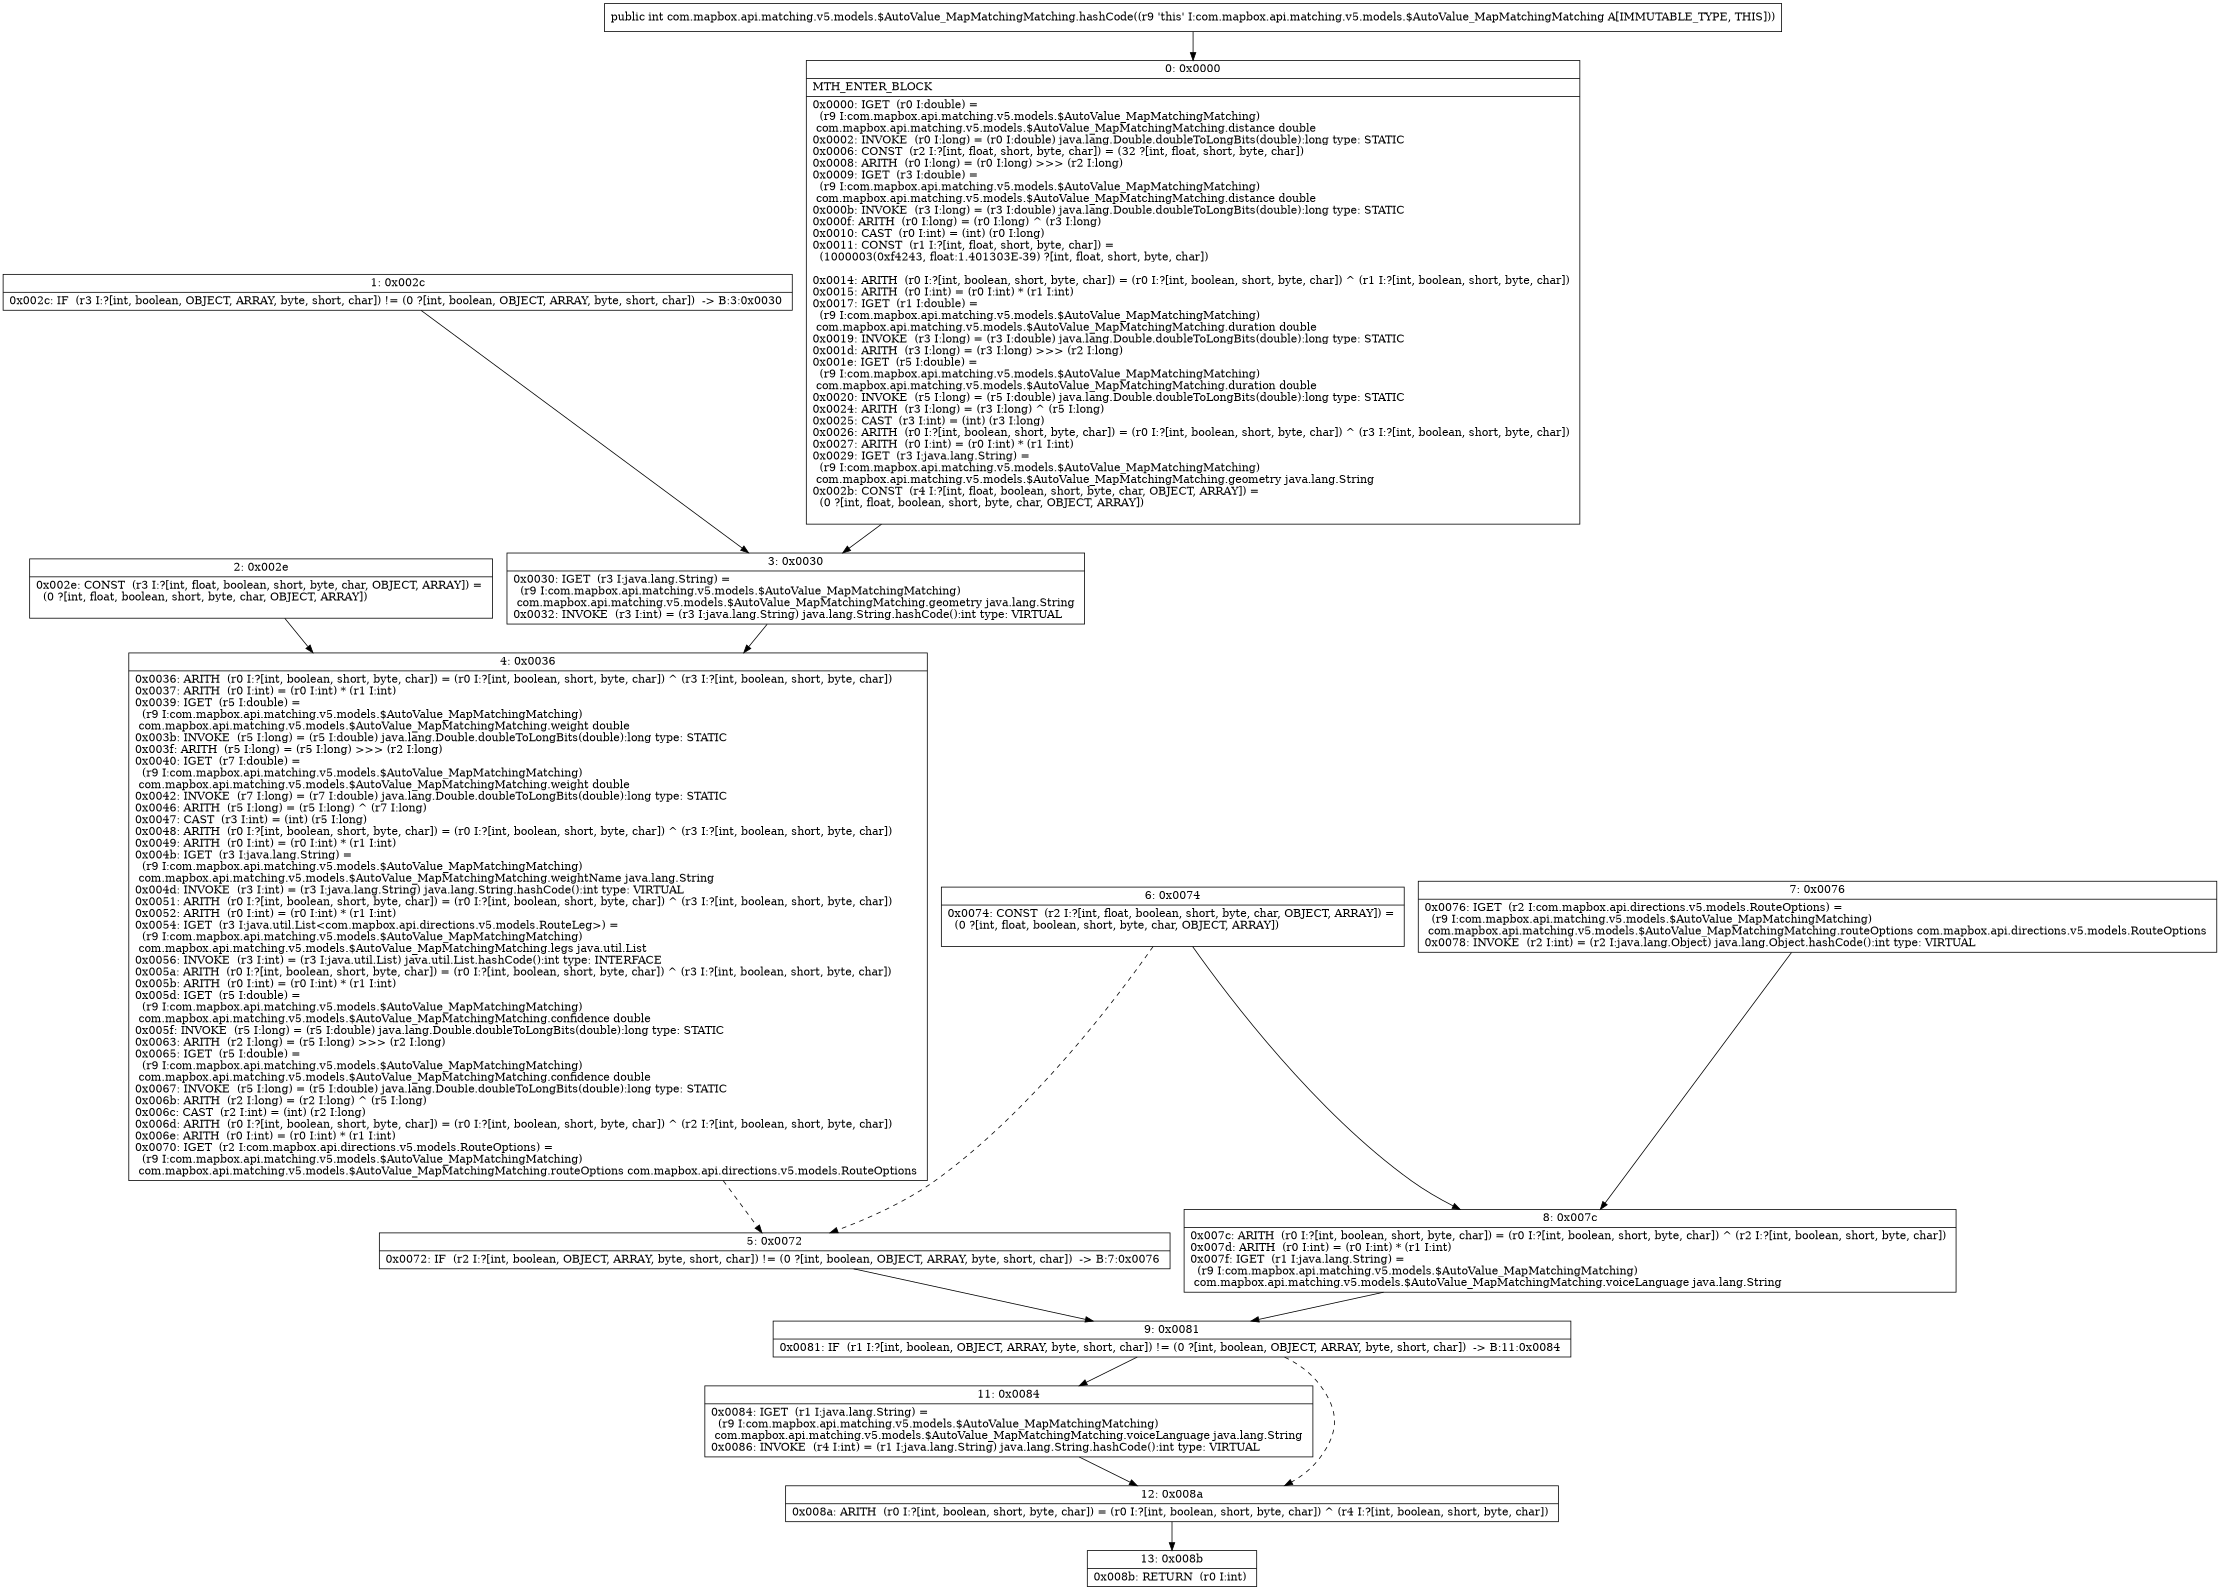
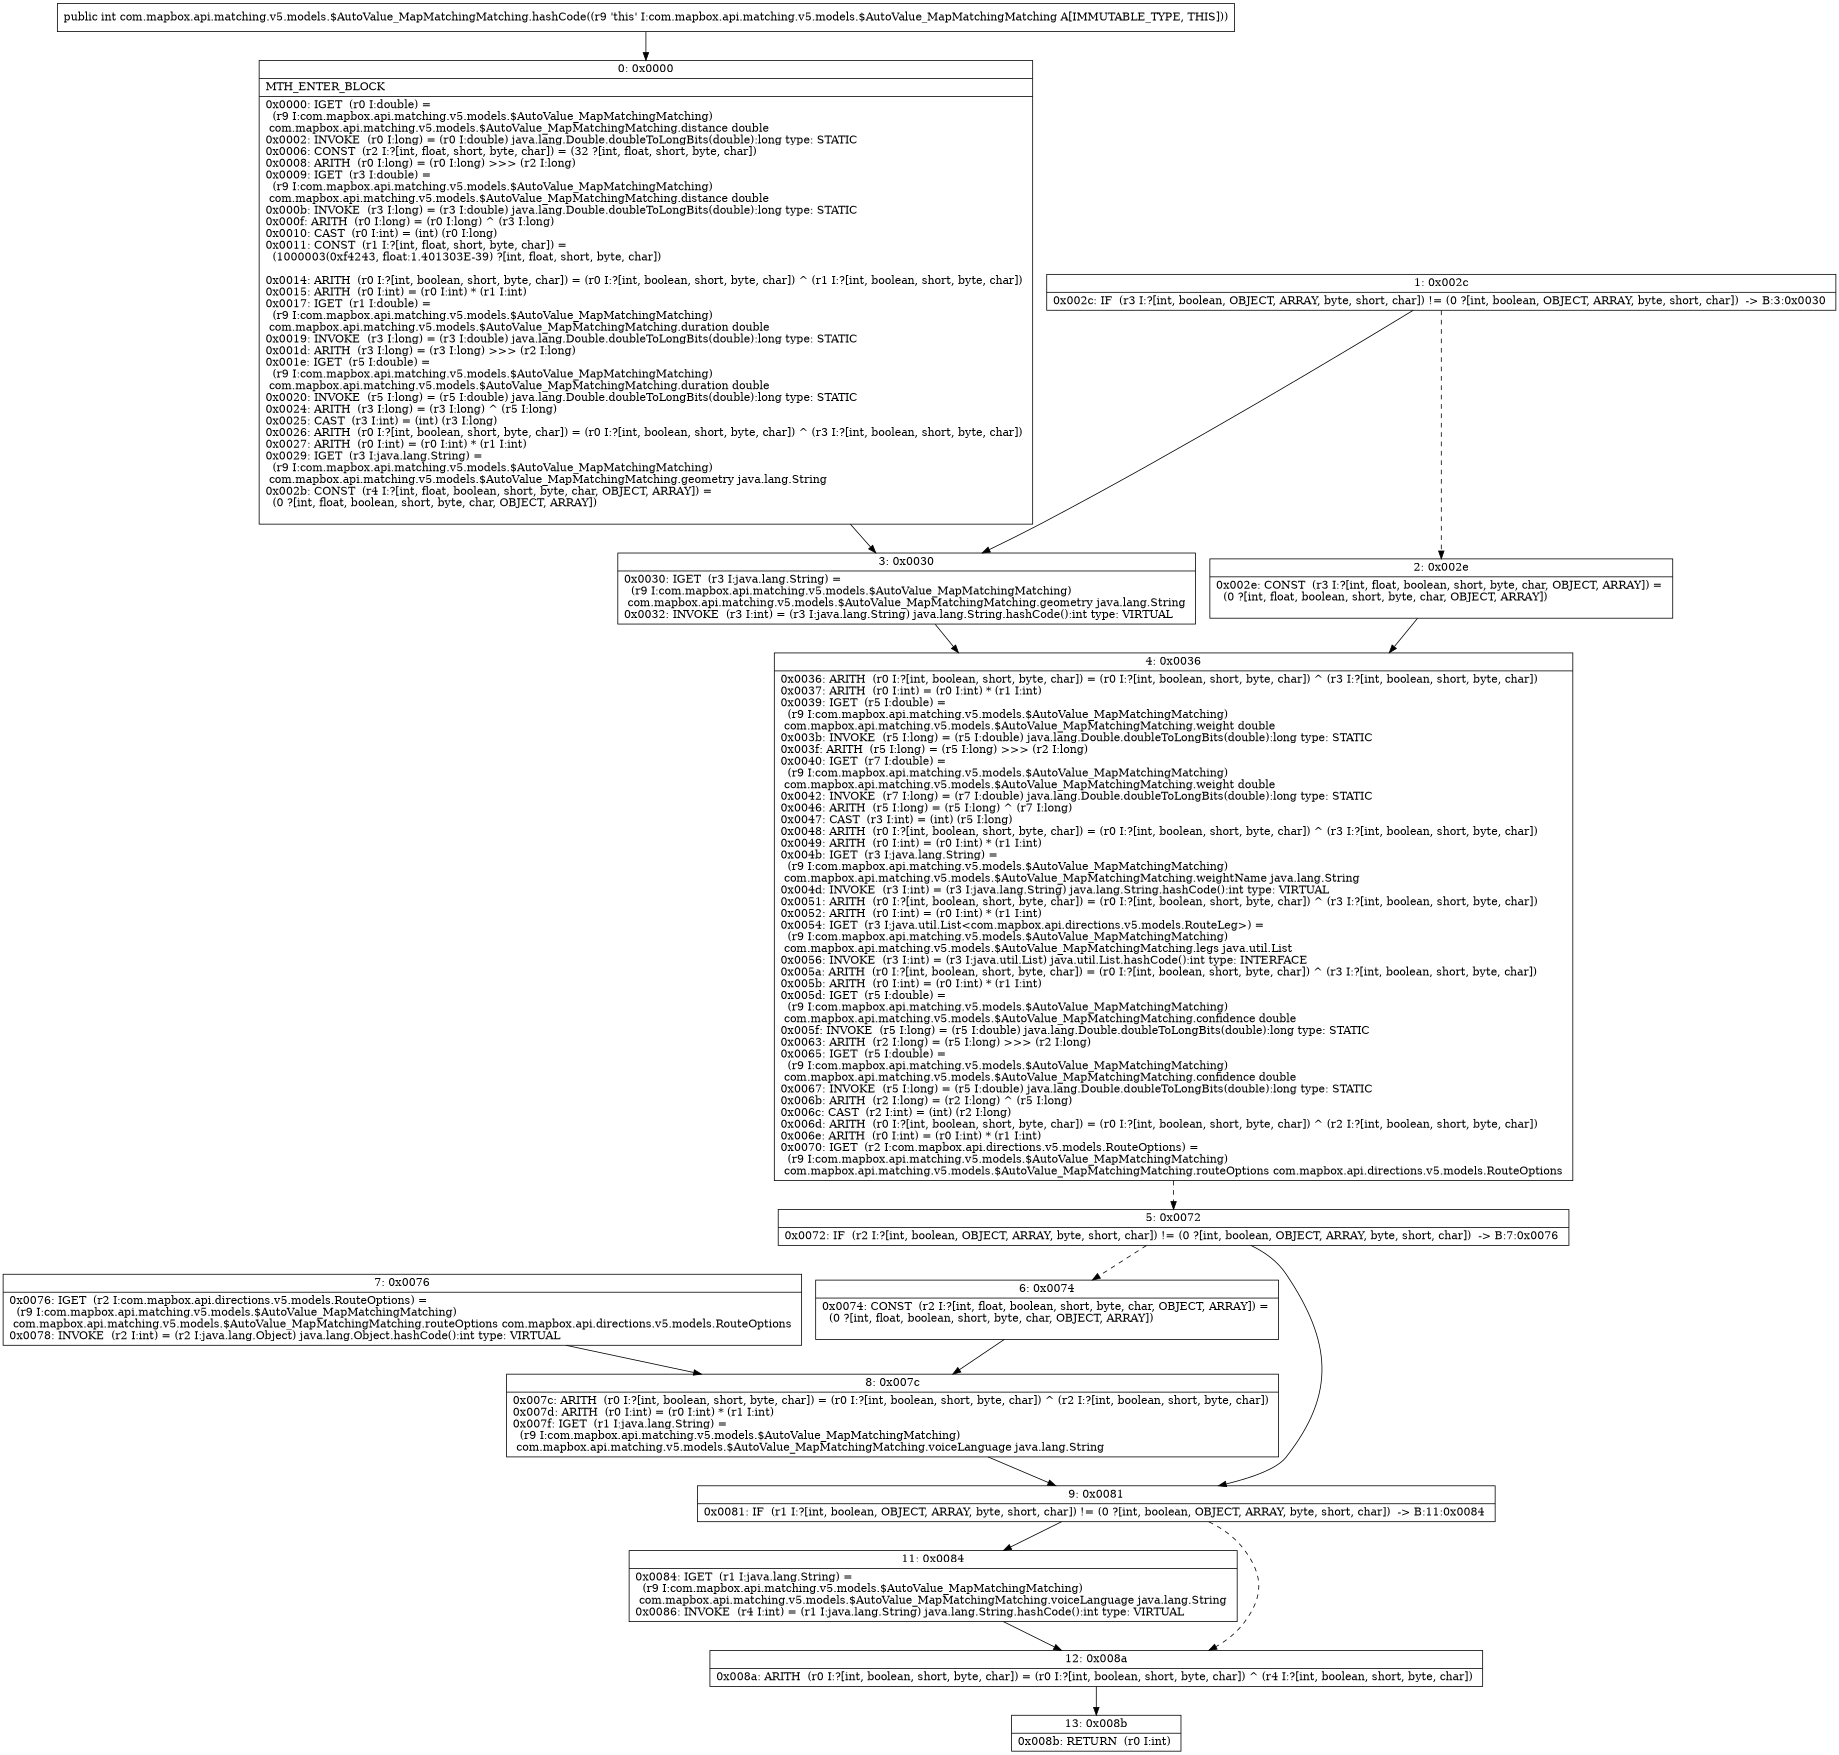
edge "1: 0x002c" -> "2: 0x002e": added
edge "6: 0x0074" -> "5: 0x0072": reversed
